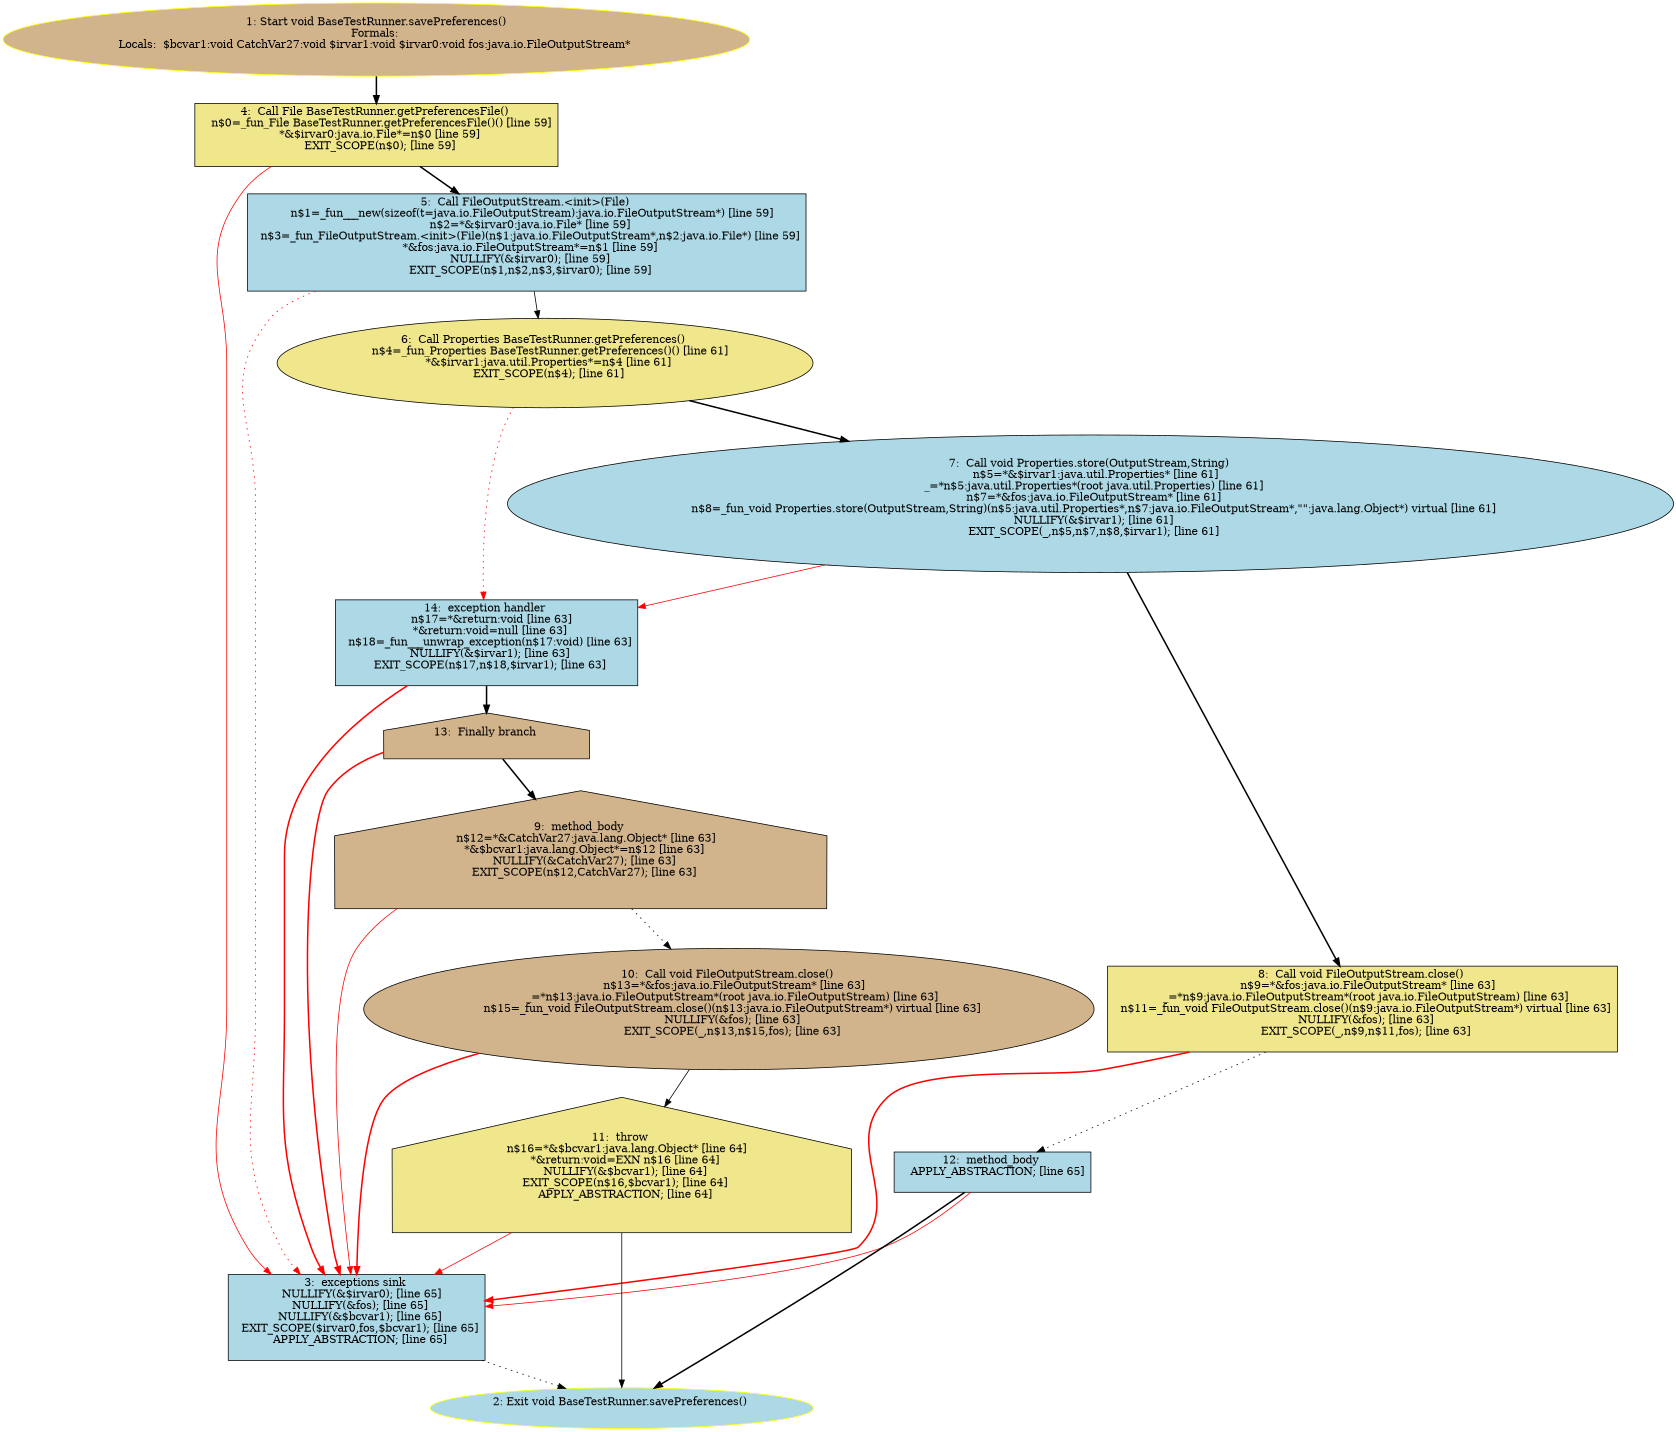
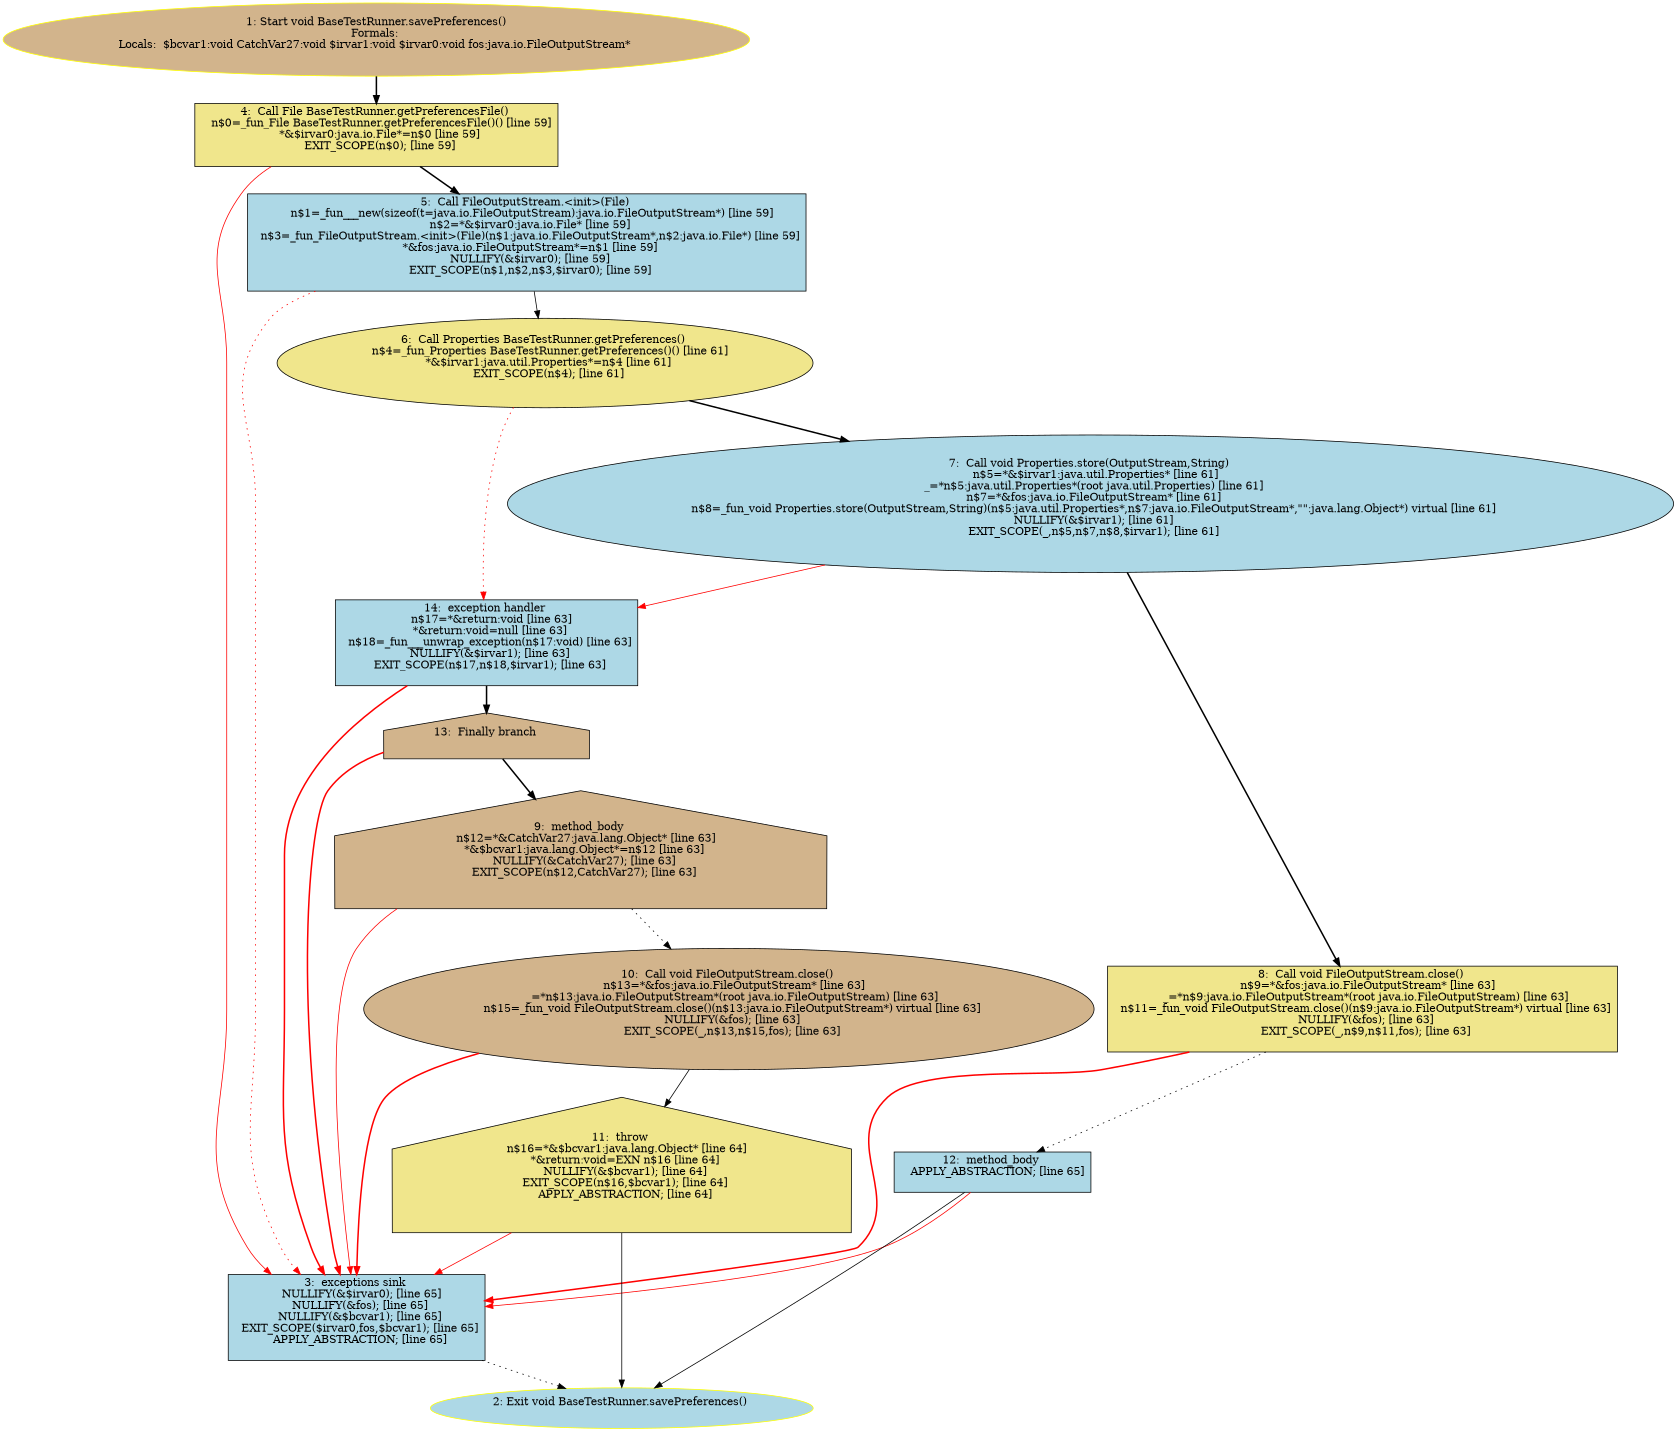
edge "12:  method_body APPLY_ABSTRACTION; [line 65]" -> "2: Exit void BaseTestRunner.savePreferences()": style bold -> solid
